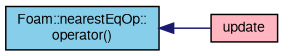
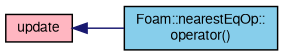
edge "update" -> "Foam::nearestEqOp:: operator()": reversed
